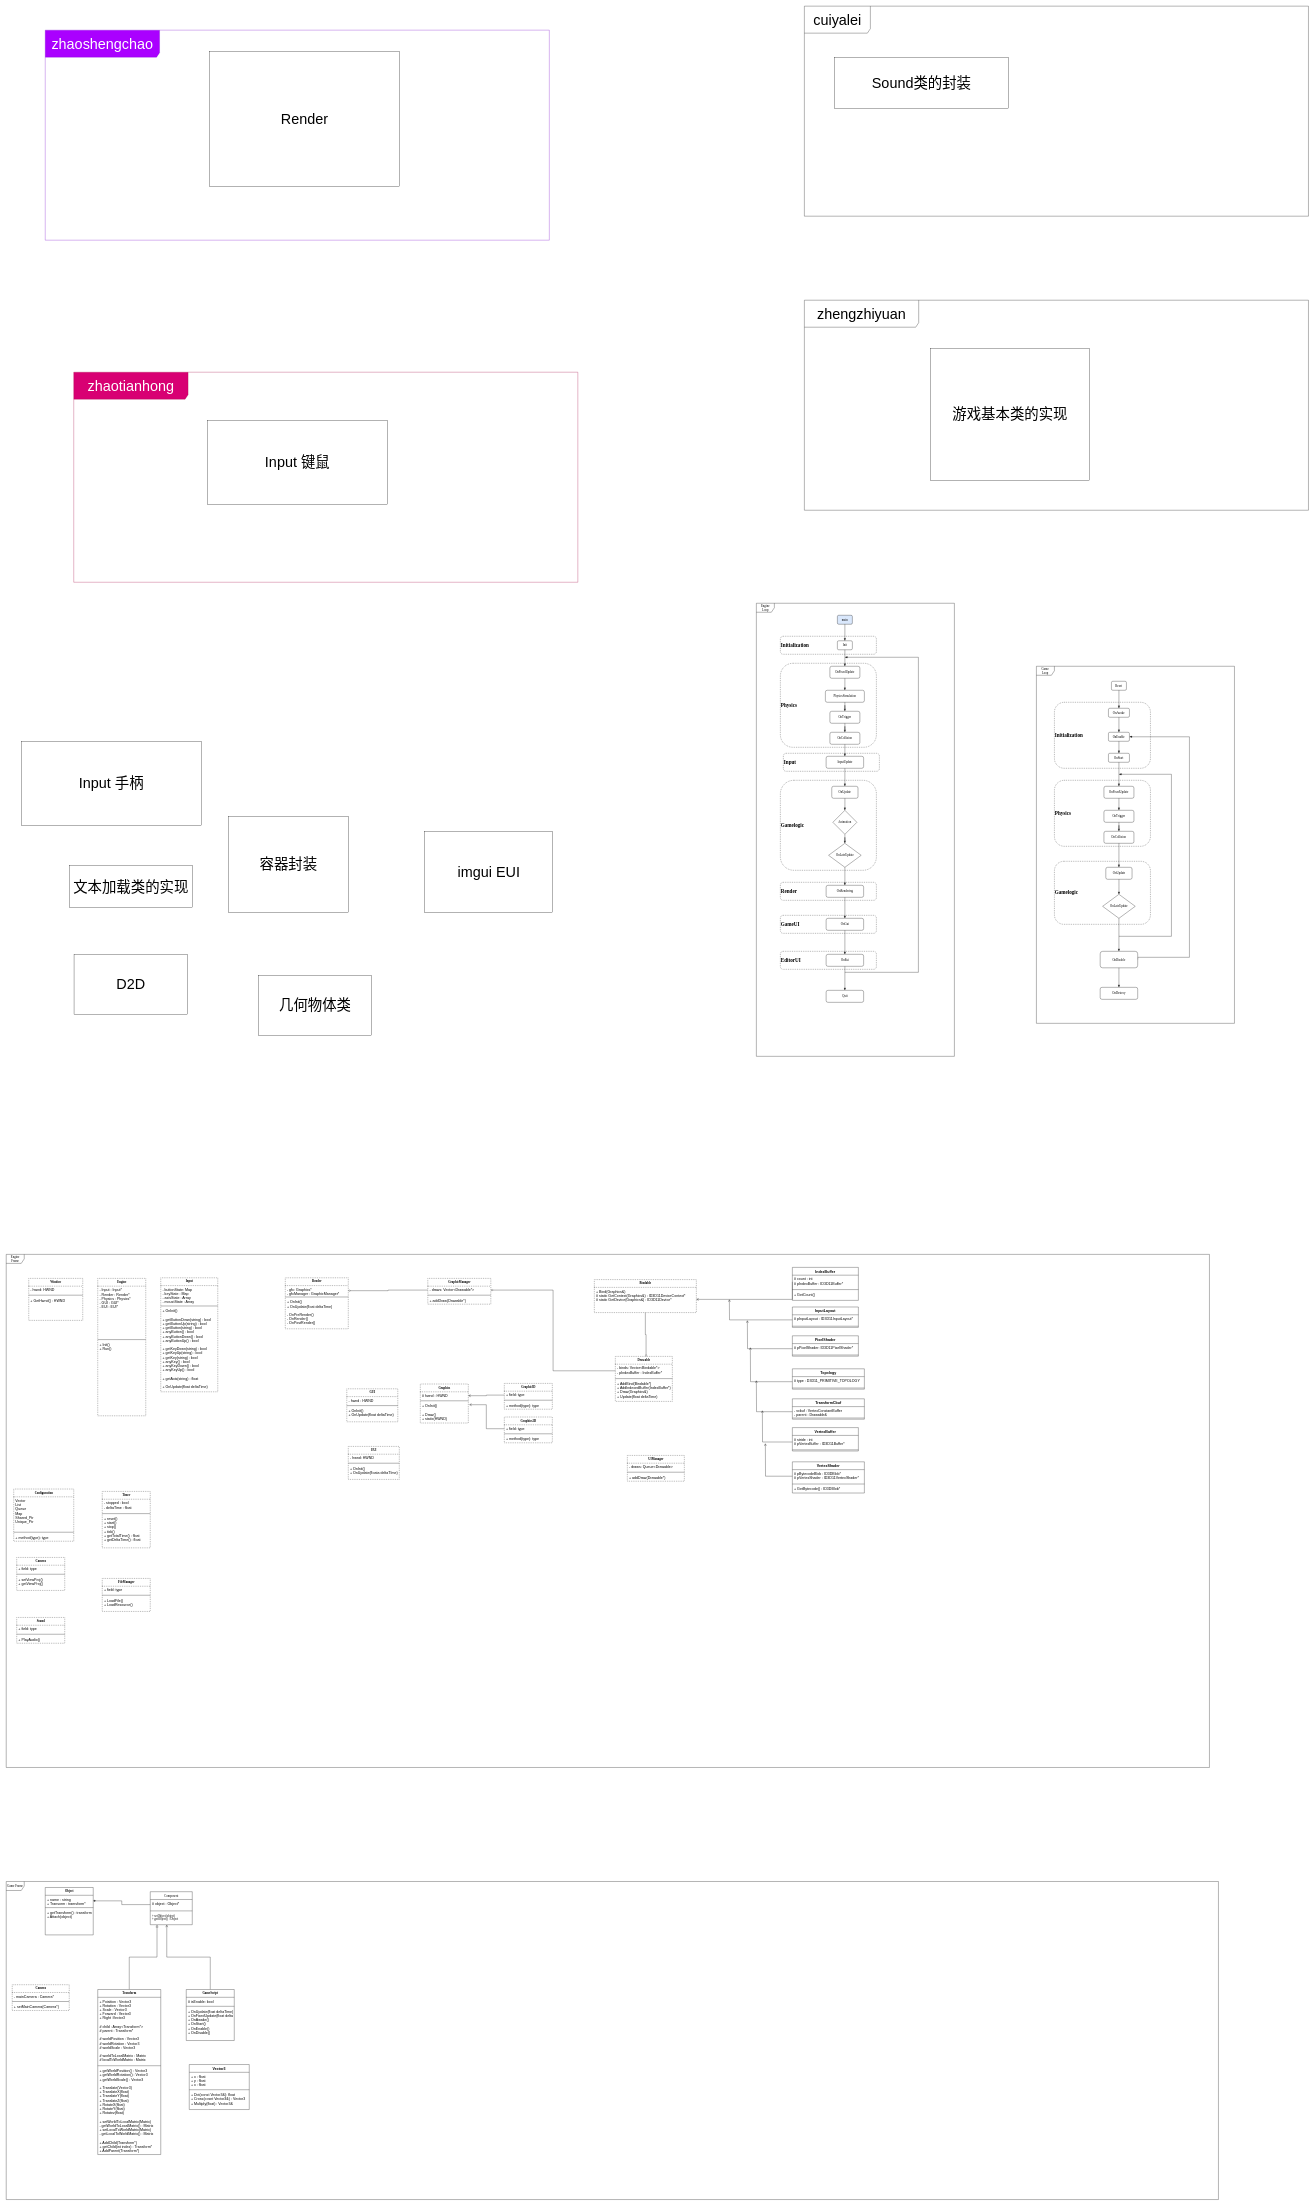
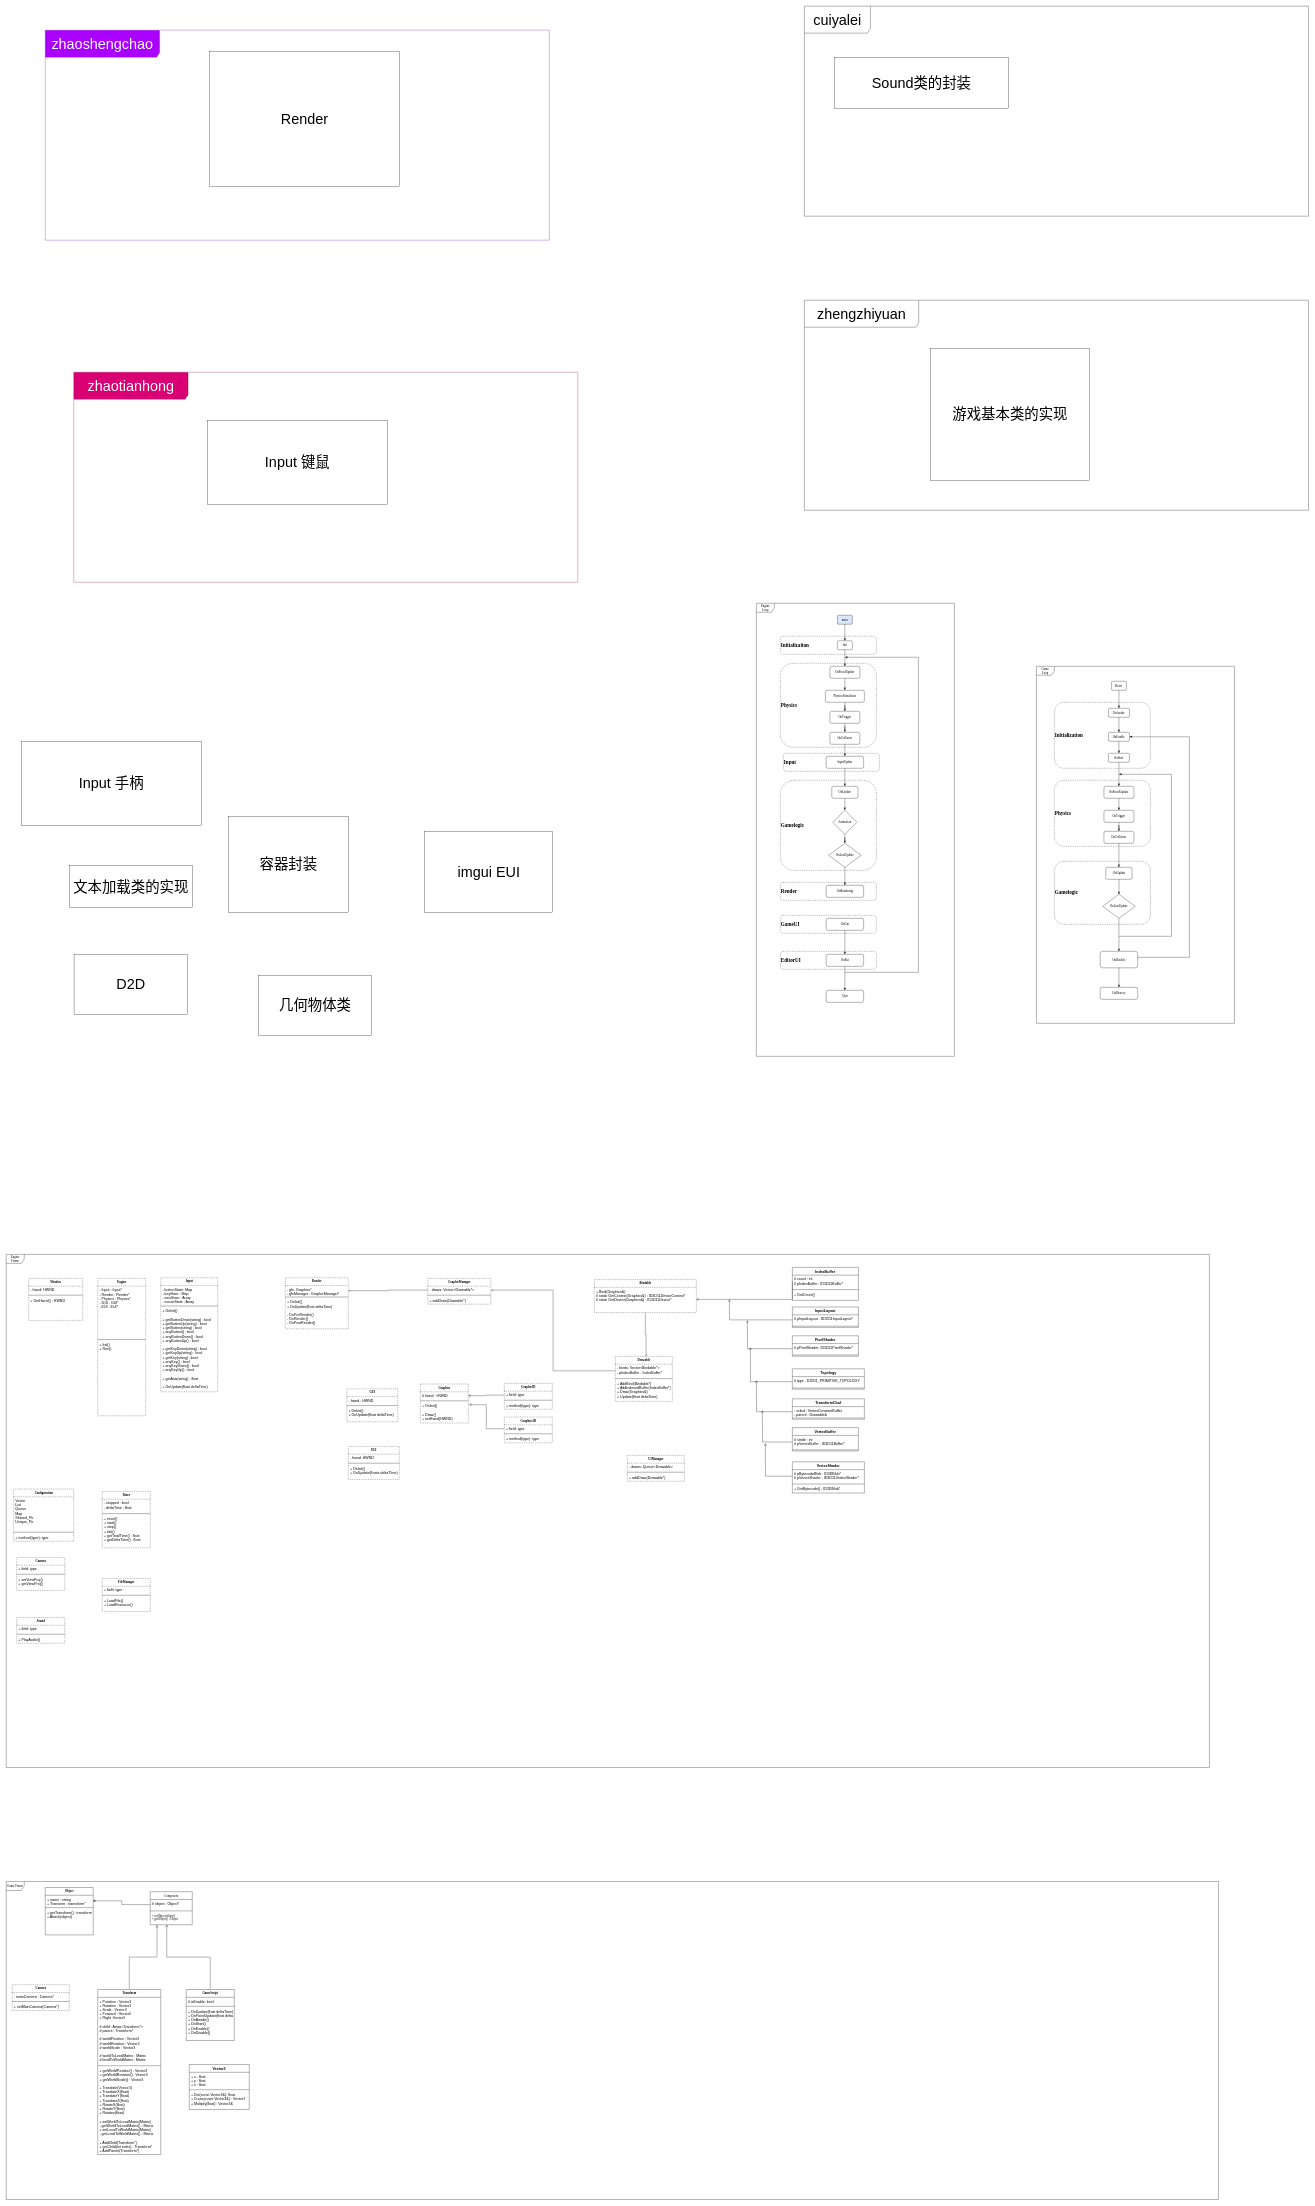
edge "OnRendering" -> "OnGui": removed
node "+ OnInit() + Draw() + static(HWND)": label "+ OnInit() + Draw() + static(HWND)" -> "+ OnInit() + Draw() + setHwnd(HWND)"
